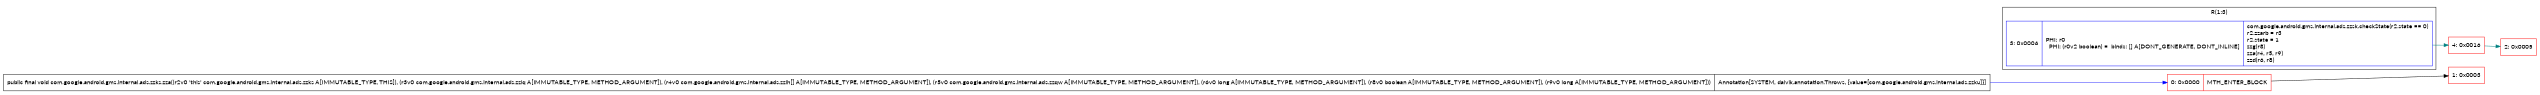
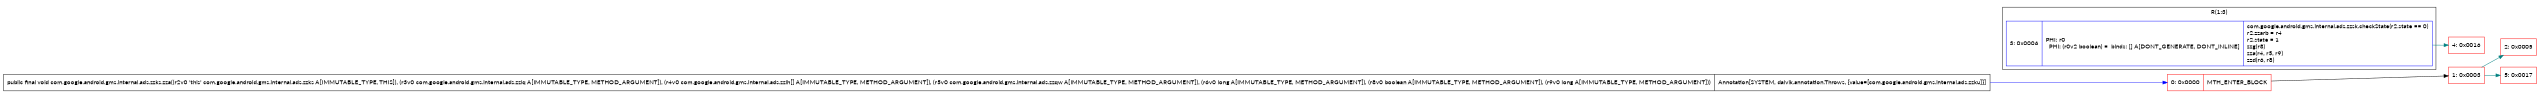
node "3: 0x0006": text "r2.zzarb = r3" -> "r2.zzarb = r4"
edge "4: 0x0016" -> "2: 0x0005": now "1: 0x0003" -> "2: 0x0005"
node "5: 0x0017": added
